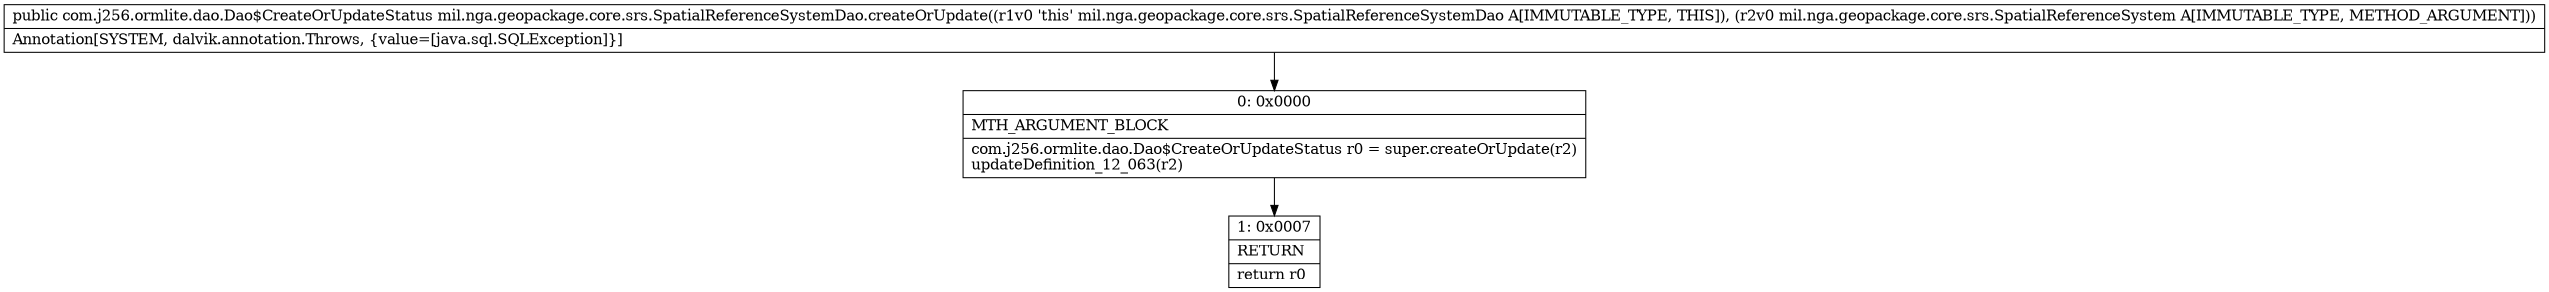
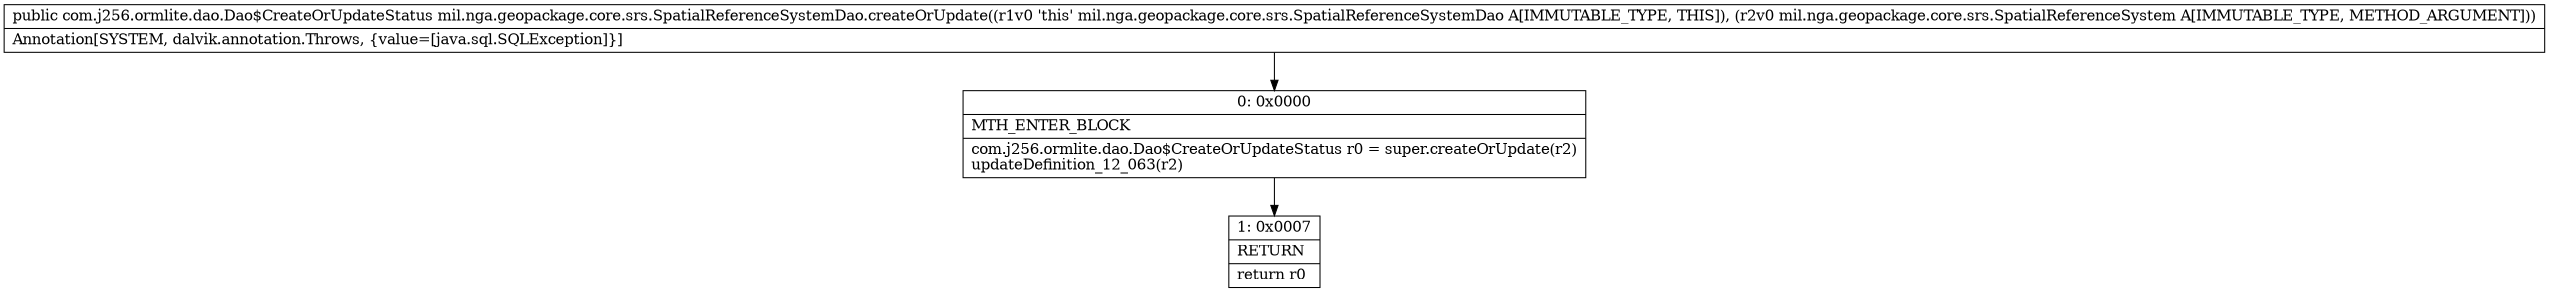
node "0: 0x0000": text "MTH_ARGUMENT_BLOCK" -> "MTH_ENTER_BLOCK"
